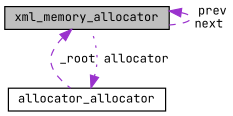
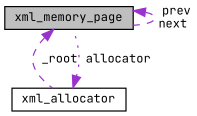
node "xml_memory_allocator": label "xml_memory_allocator" -> "xml_memory_page"
node "allocator_allocator": label "allocator_allocator" -> "xml_allocator"
